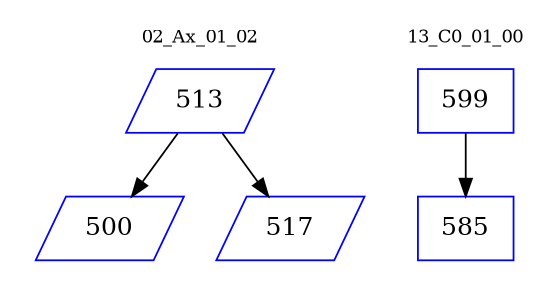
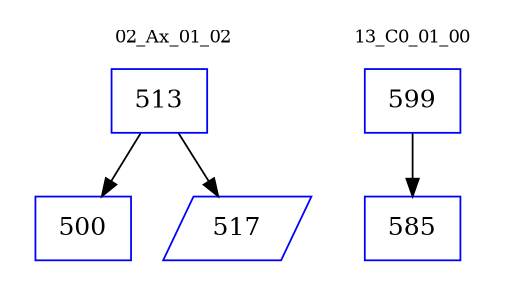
node "513": shape parallelogram -> box
node "500": shape parallelogram -> box
